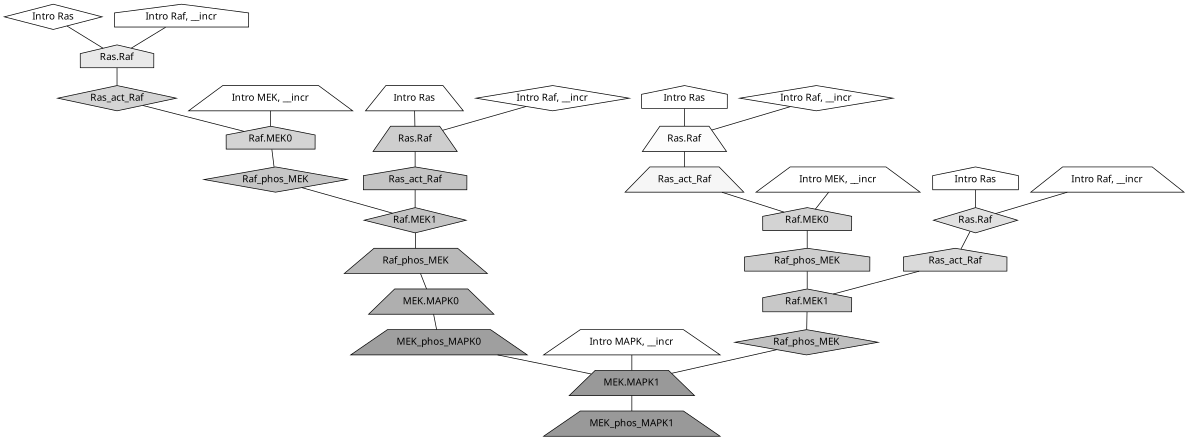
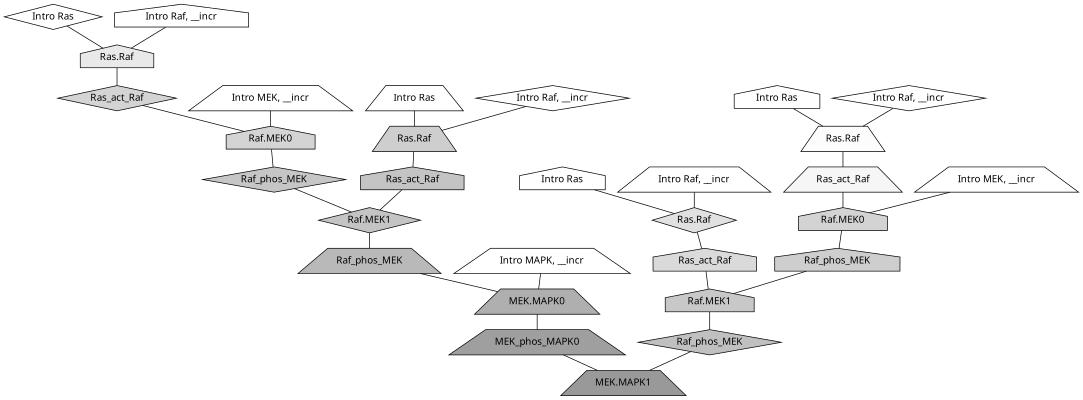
edge "Intro MAPK, __incr" -- "MEK.MAPK1": now "Intro MAPK, __incr" -- "MEK.MAPK0"
node "MEK_phos_MAPK1": removed
